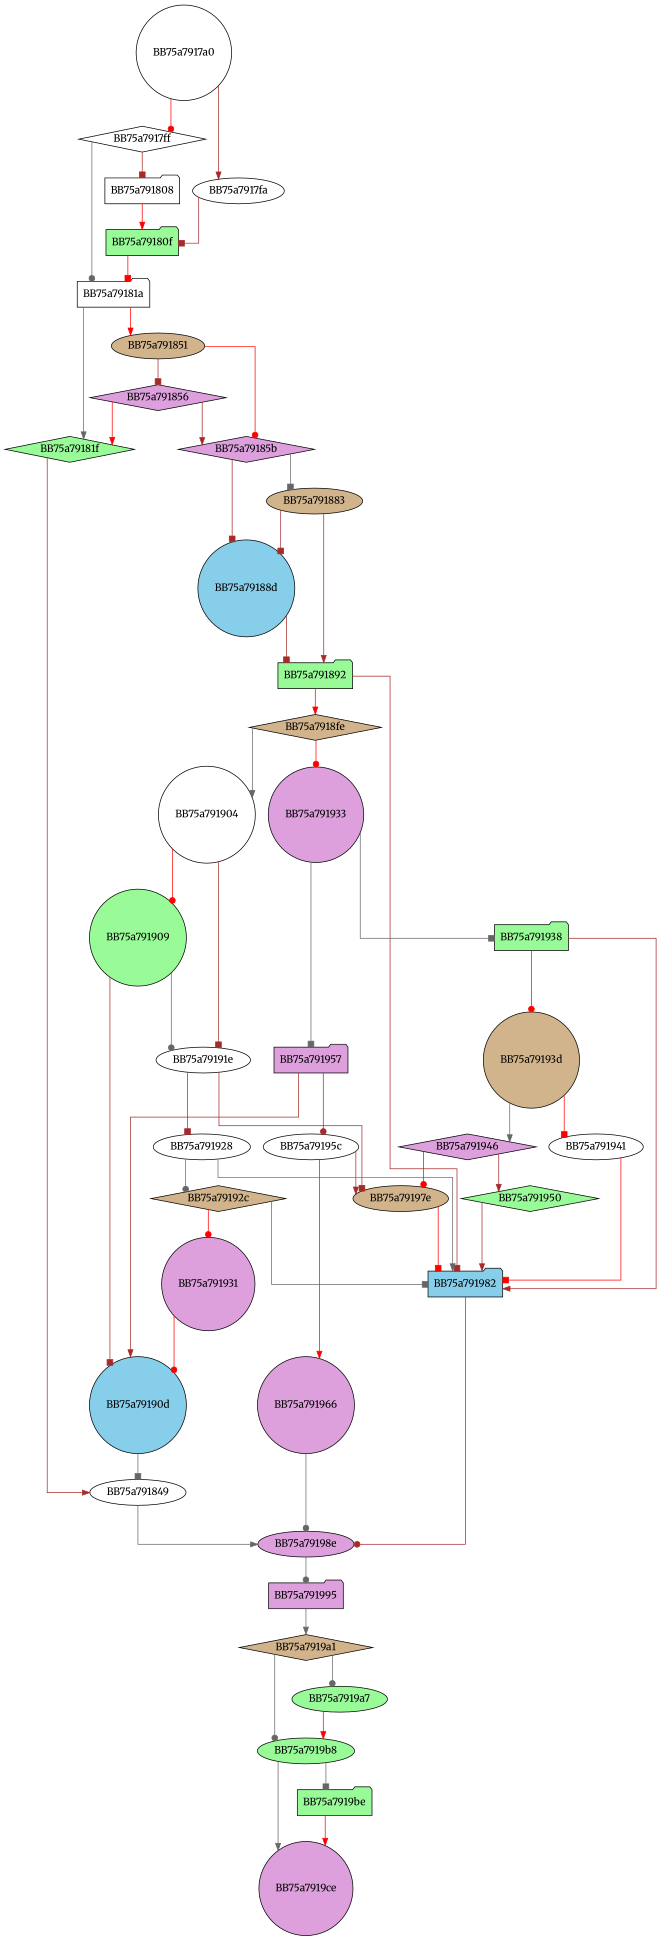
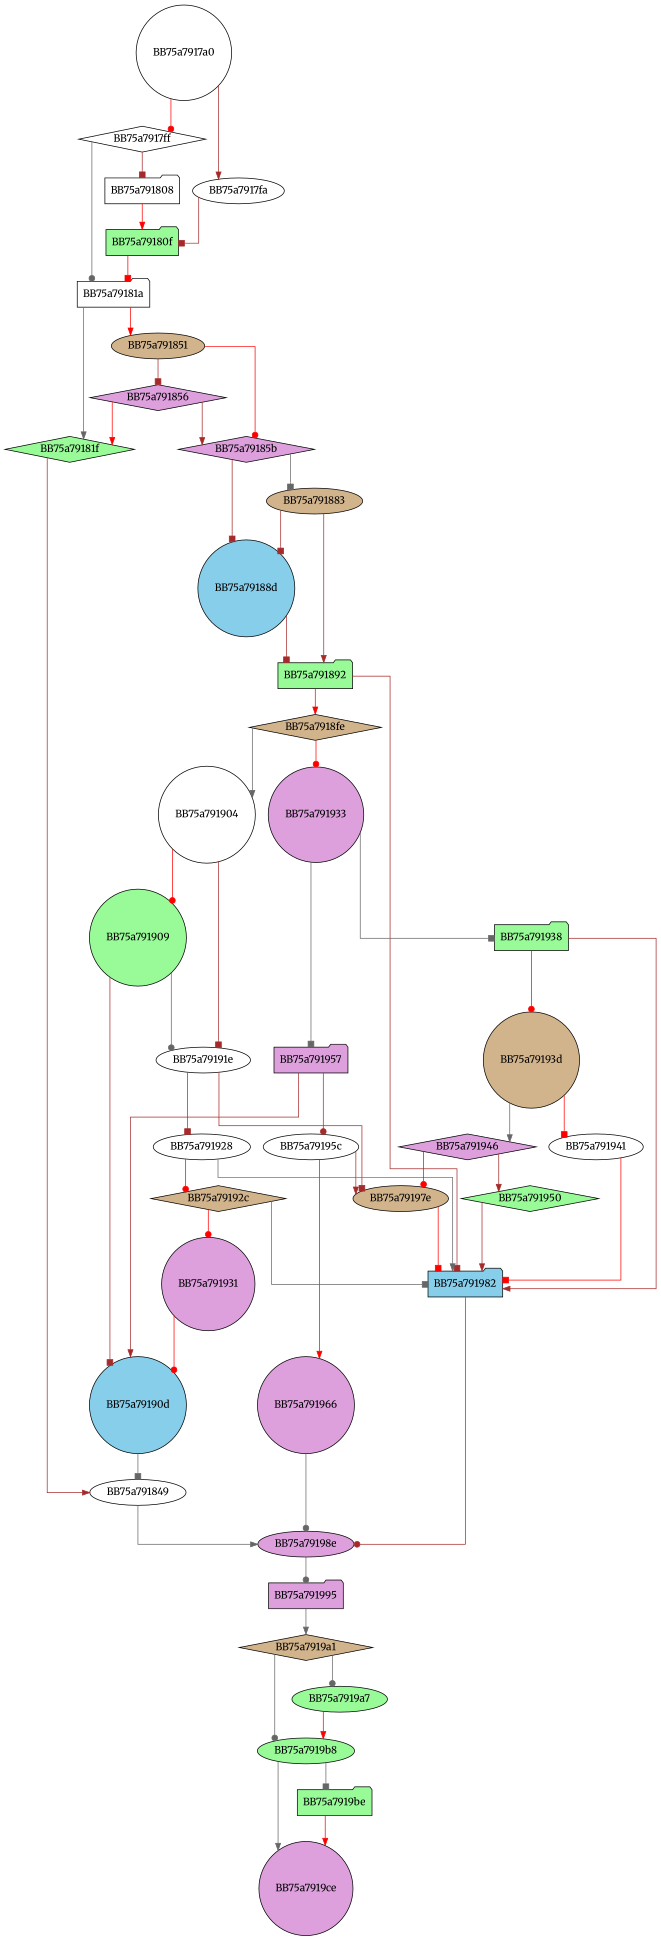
edge "BB75a791928" -> "BB75a79192c": color gray40 -> red
